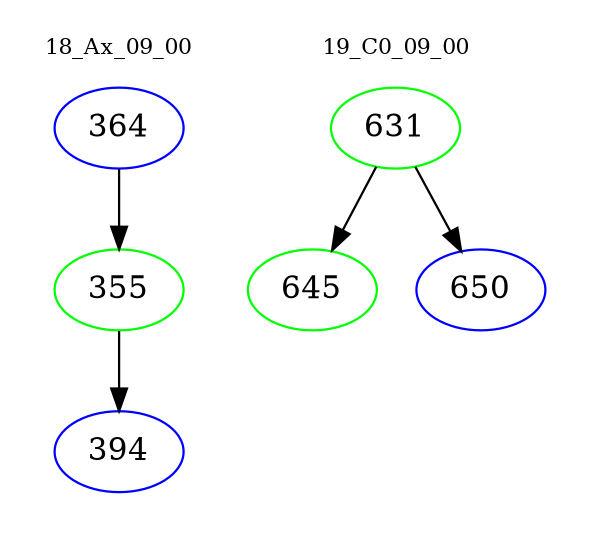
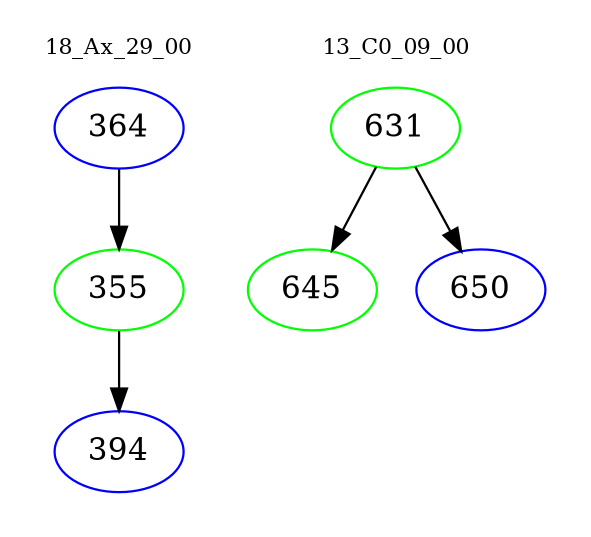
cluster "18_Ax_09_00": label "18_Ax_09_00" -> "18_Ax_29_00"
cluster "19_C0_09_00": label "19_C0_09_00" -> "13_C0_09_00"
